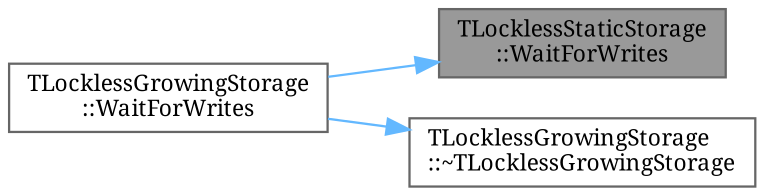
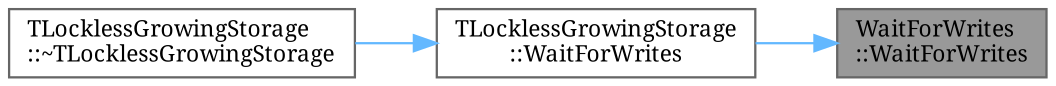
node "TLocklessStaticStorage ::WaitForWrites": label "TLocklessStaticStorage ::WaitForWrites" -> "WaitForWrites ::WaitForWrites"
edge "TLocklessGrowingStorage ::WaitForWrites" -> "TLocklessGrowingStorage ::~TLocklessGrowingStorage": reversed
